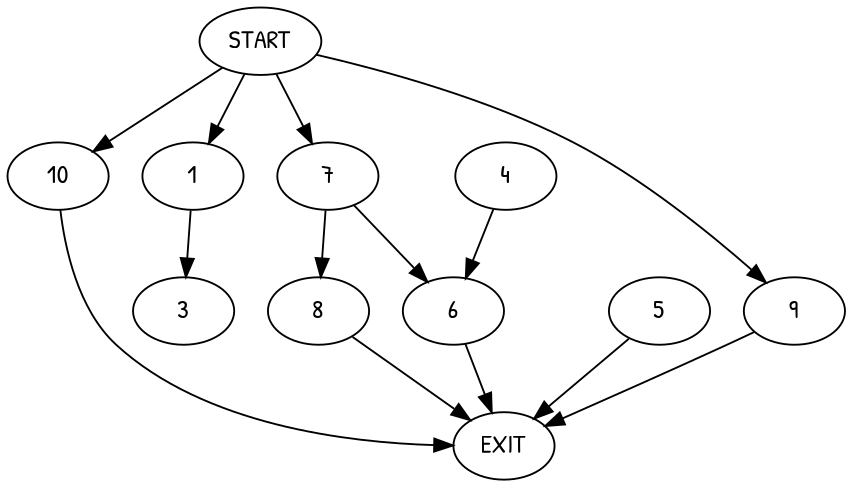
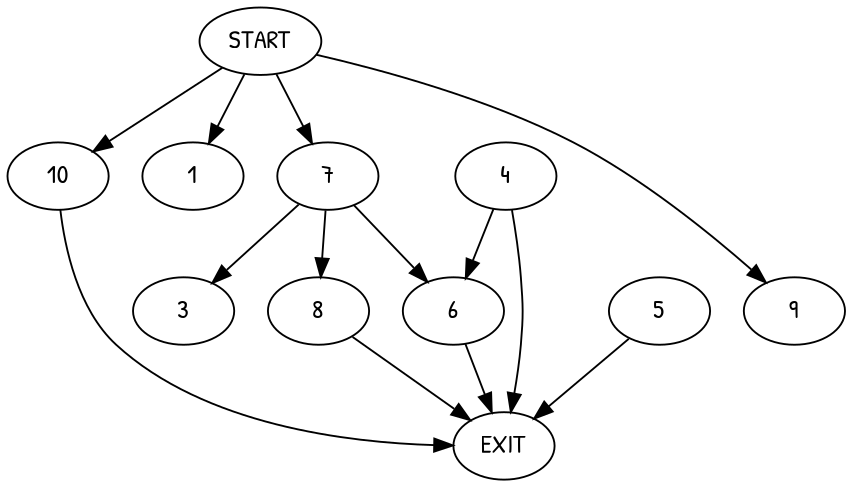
edge "1" -> "3": now "7" -> "3"
edge "9" -> "EXIT": now "4" -> "EXIT"
